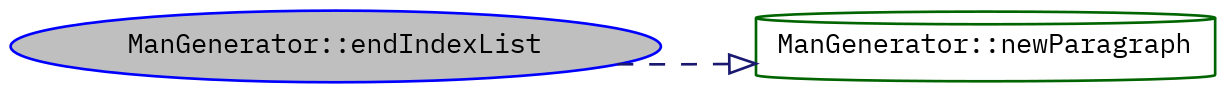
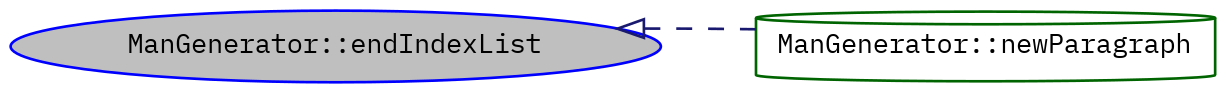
edge "ManGenerator::endIndexList" -> "ManGenerator::newParagraph": reversed
